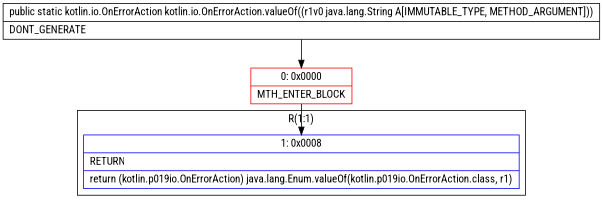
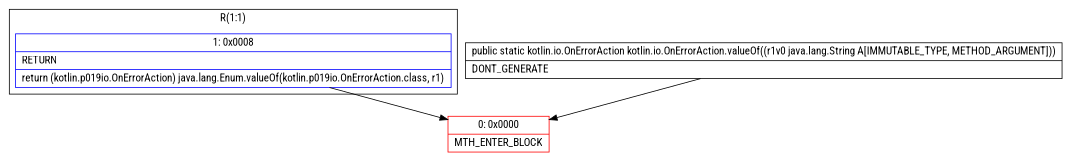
edge "0: 0x0000" -> "1: 0x0008": reversed
